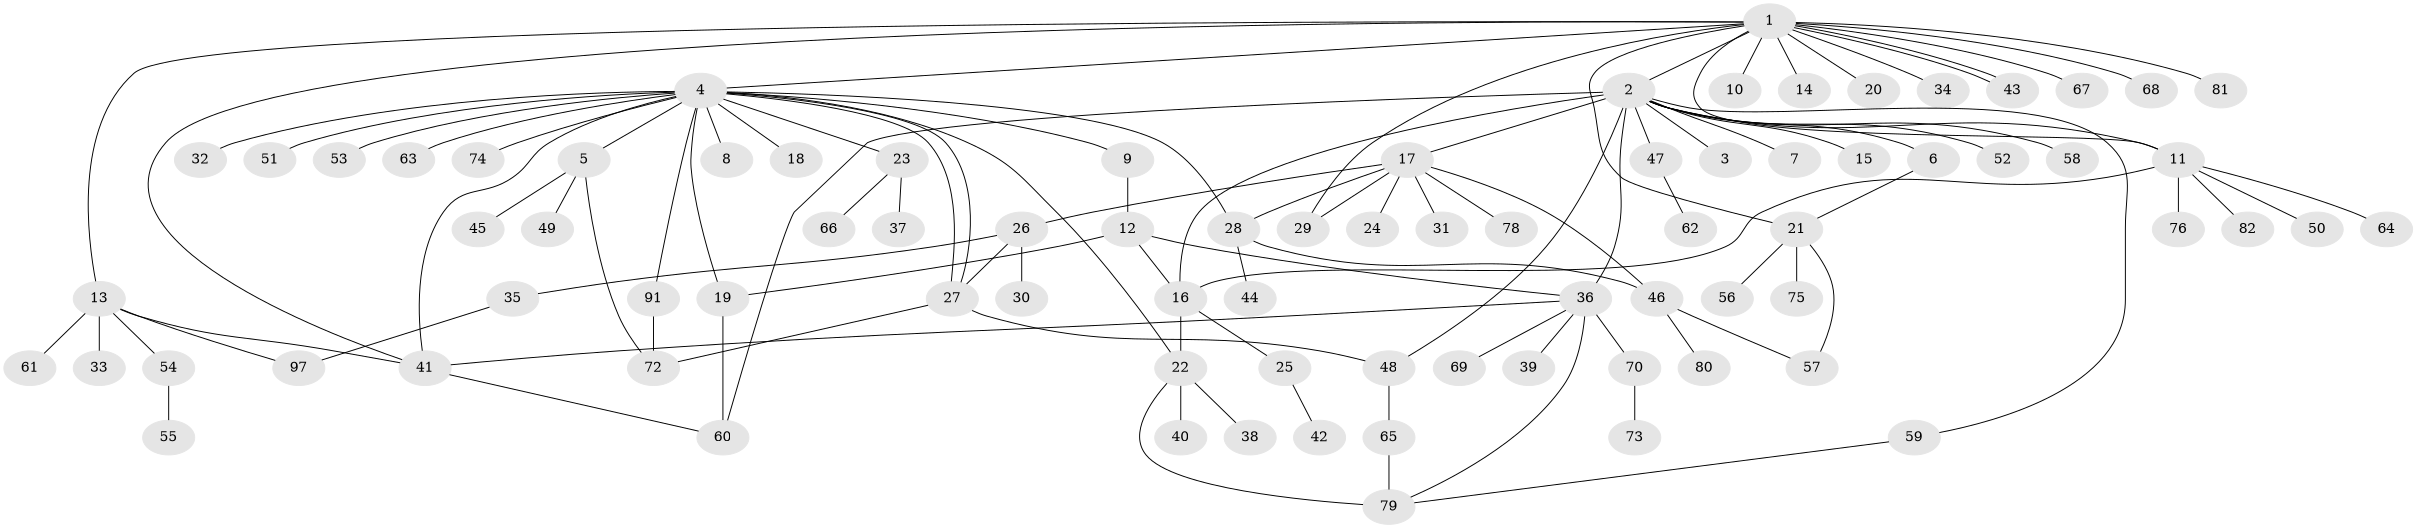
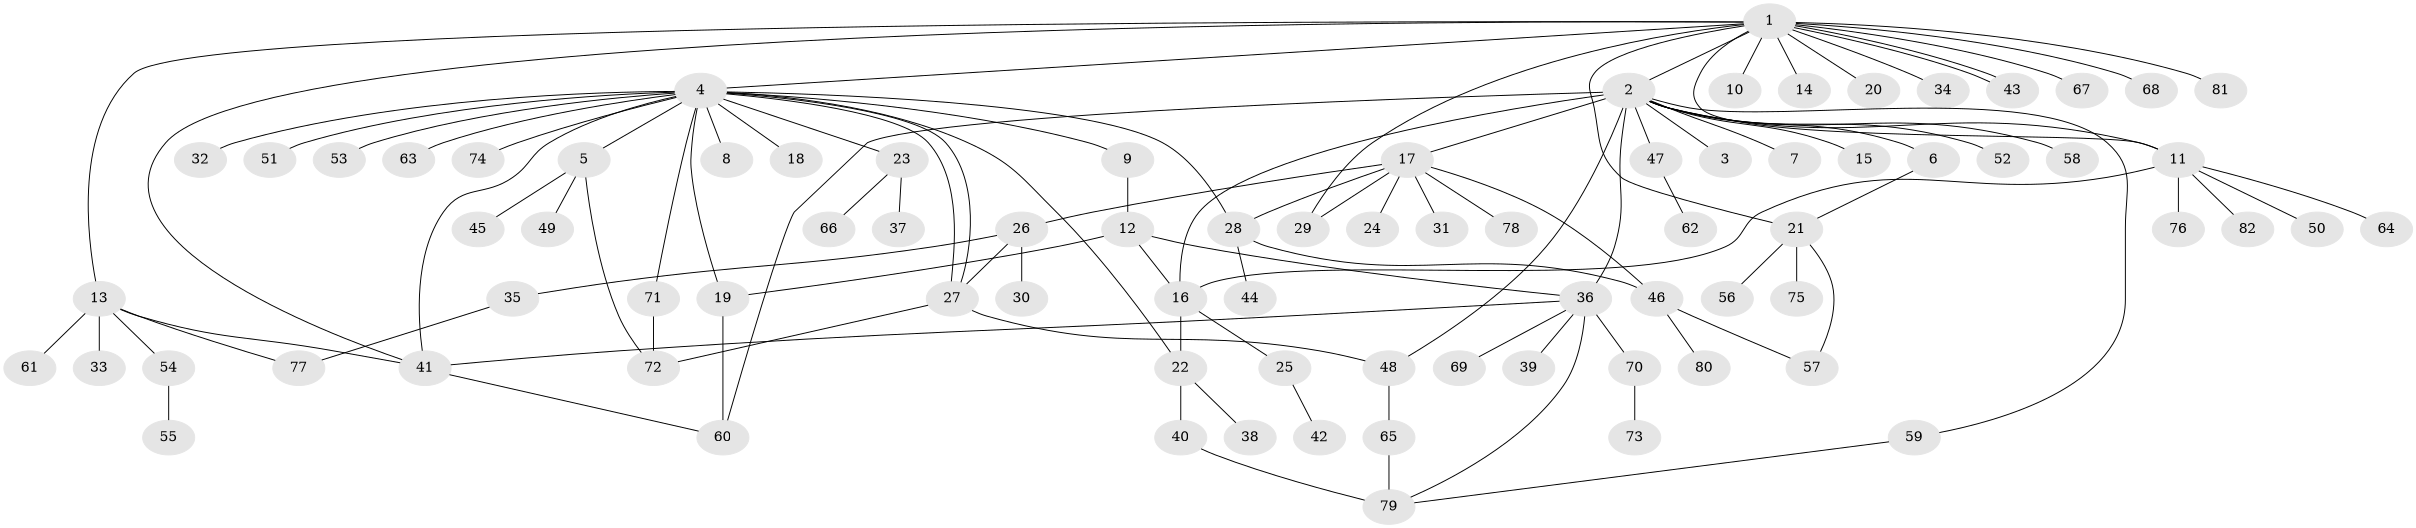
node "91": label "91" -> "71"
node "97": label "97" -> "77"
edge "22" -- "79": now "40" -- "79"
